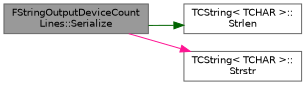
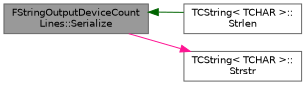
edge "FStringOutputDeviceCount Lines::Serialize" -> "TCString< TCHAR >:: Strlen": reversed
